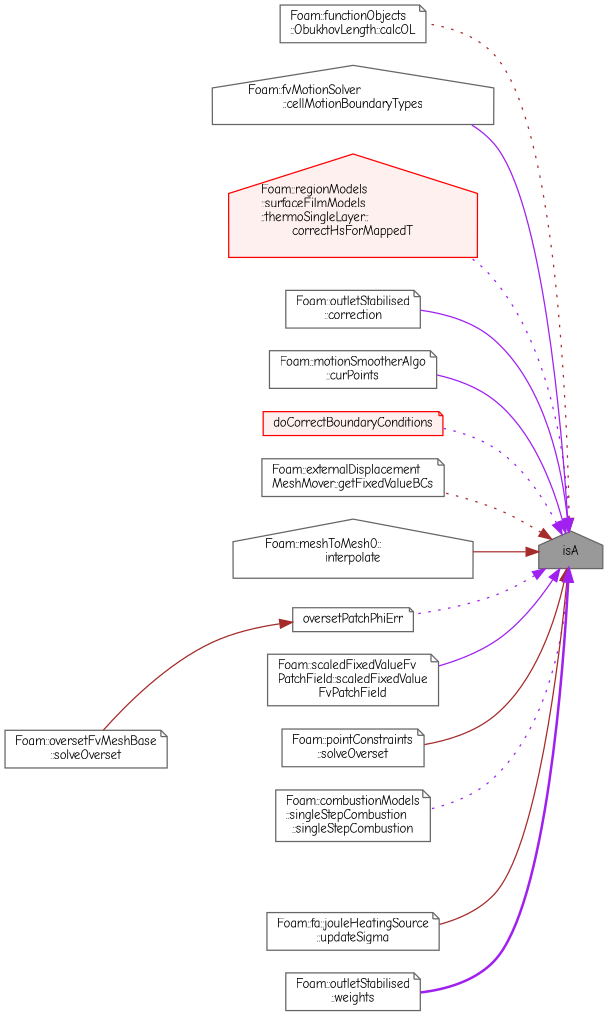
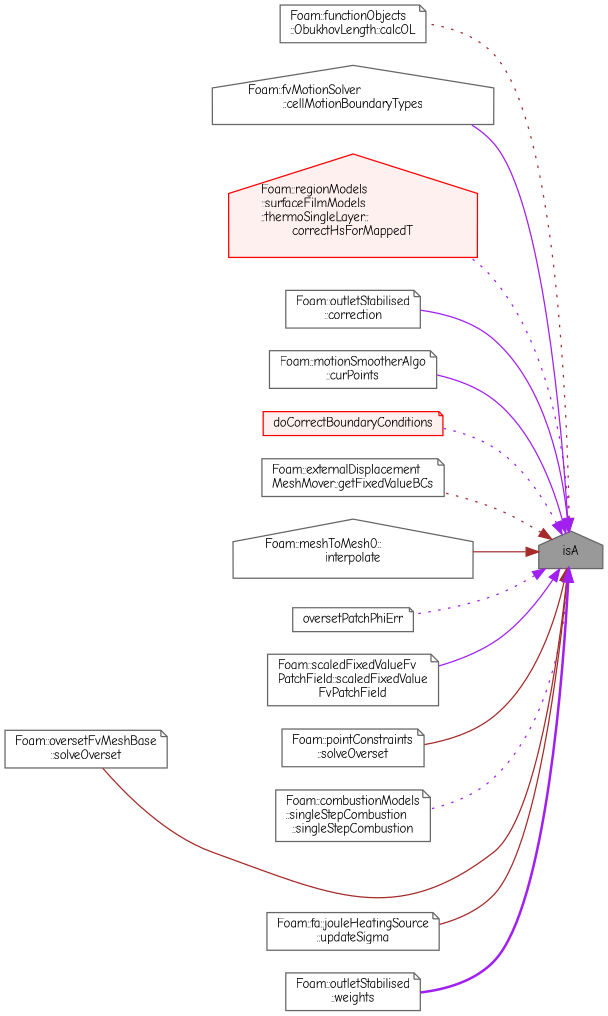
edge "Foam::oversetFvMeshBase ::solveOverset" -> "oversetPatchPhiErr": now "Foam::oversetFvMeshBase ::solveOverset" -> "isA"
